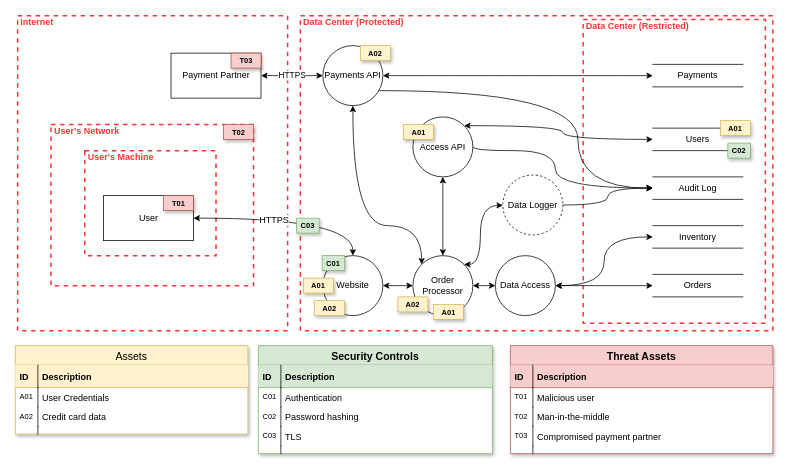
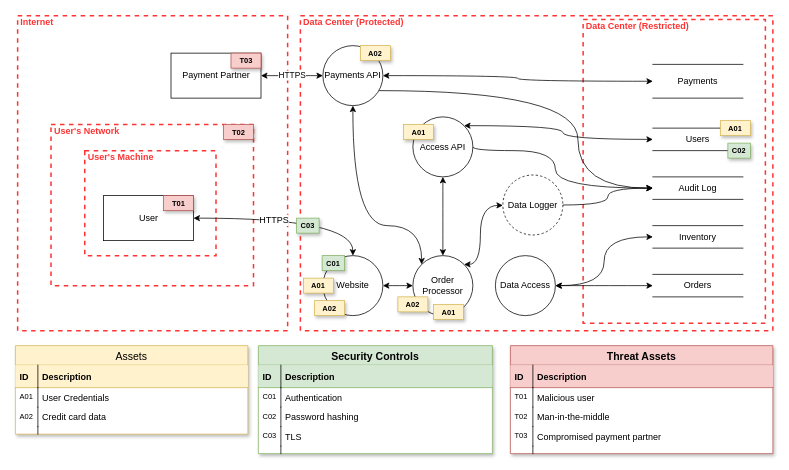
node "Payments": size 90x23 -> 90x34
edge "Order Processor" -- "Data Access": removed
